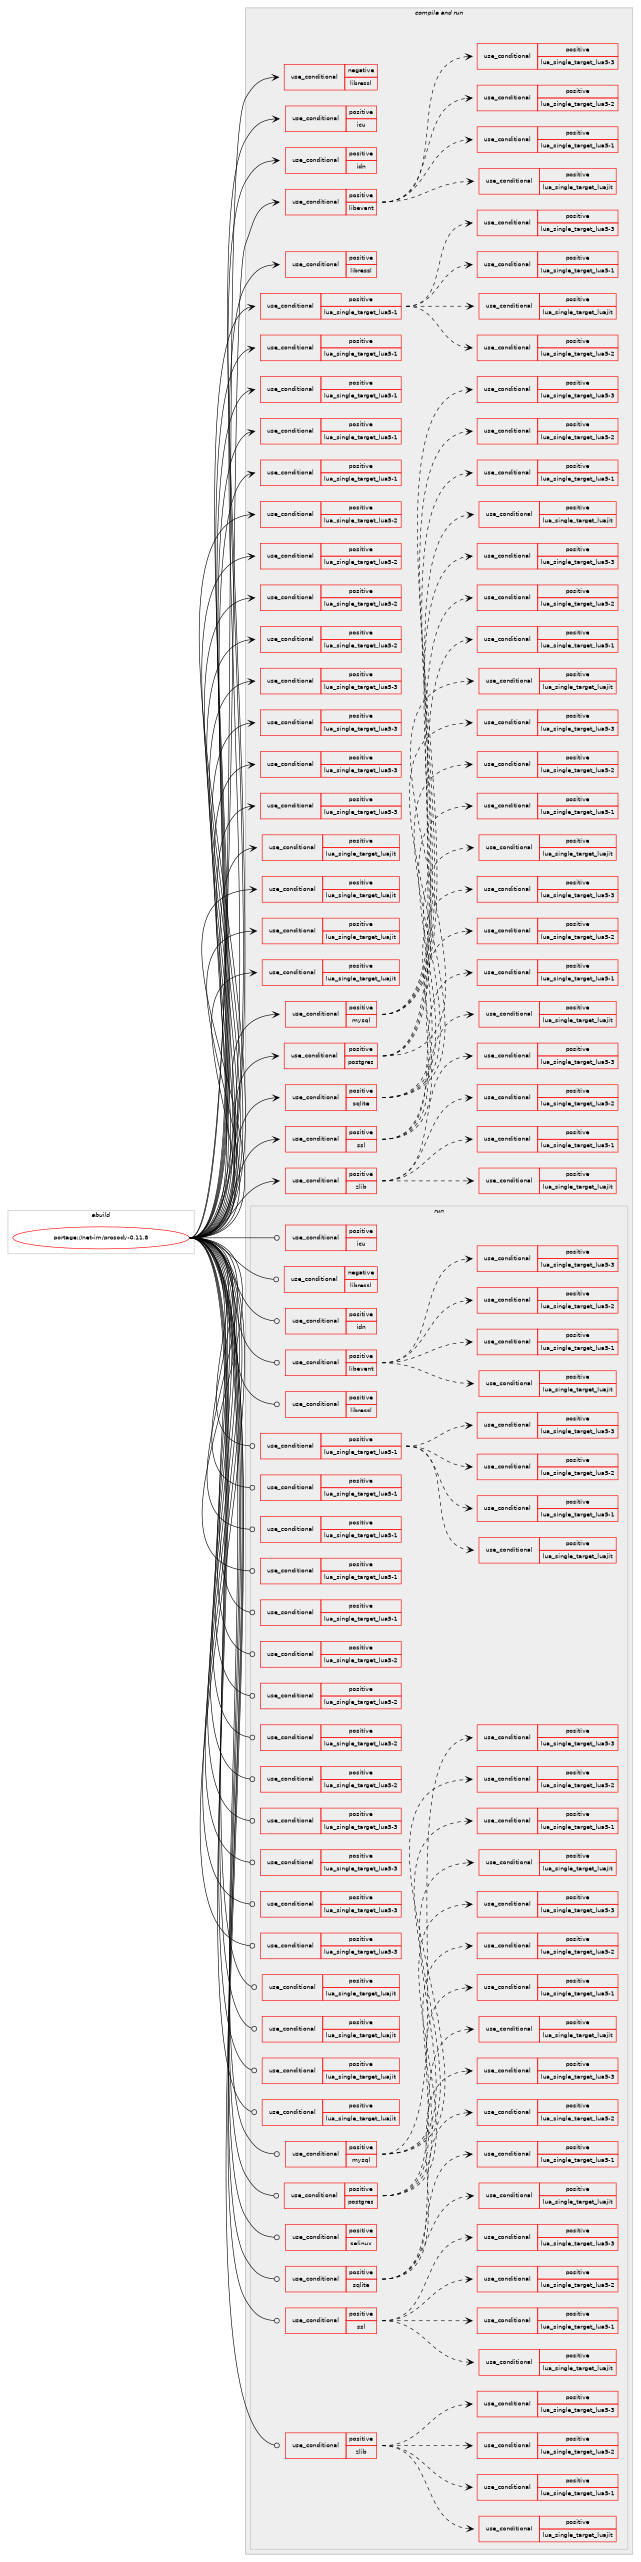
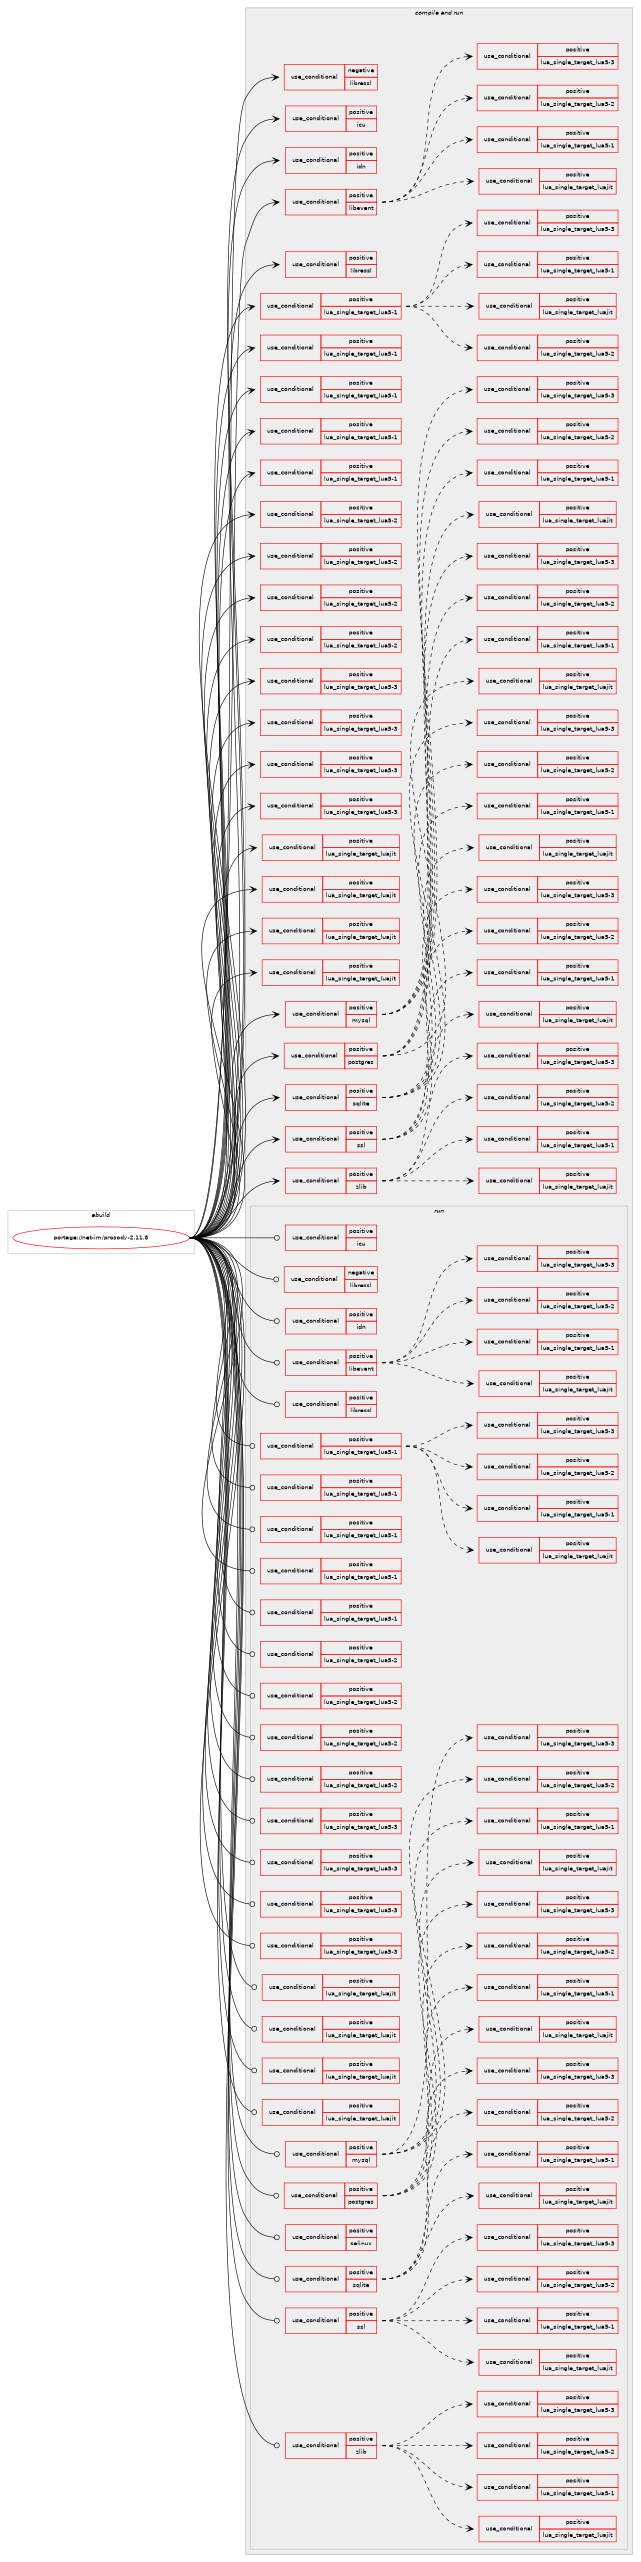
node "portage://net-im/prosody-0.11.8": label "portage://net-im/prosody-0.11.8" -> "portage://net-im/prosody-2.11.8"
